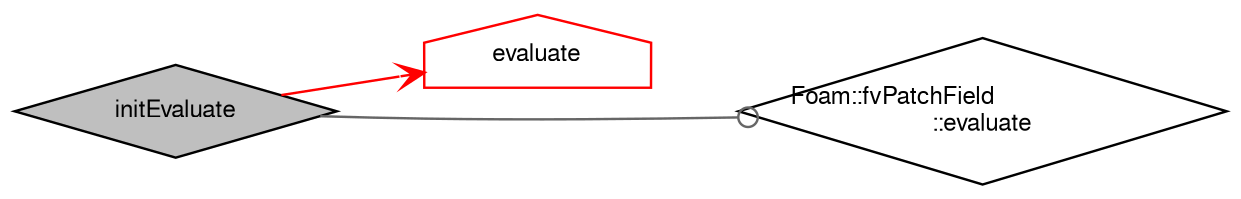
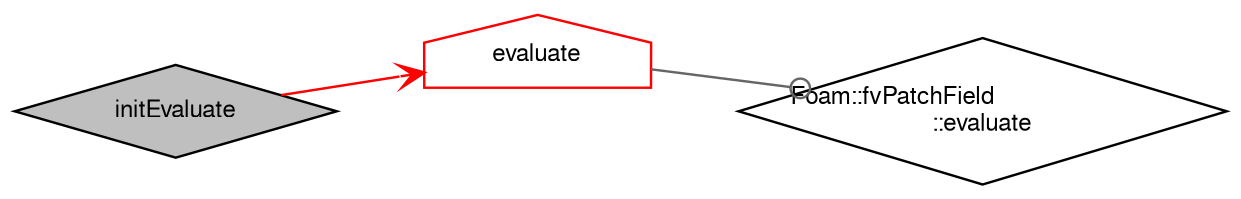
edge "initEvaluate" -> "Foam::fvPatchField ::evaluate": now "evaluate" -> "Foam::fvPatchField ::evaluate"
